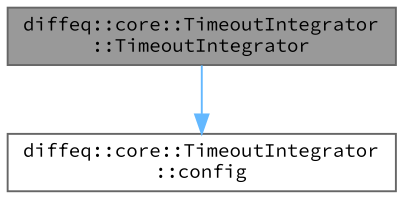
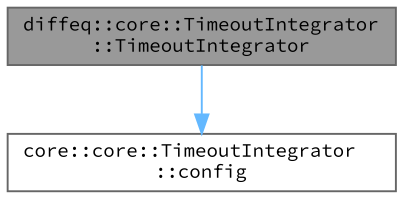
node "diffeq::core::TimeoutIntegrator ::config": label "diffeq::core::TimeoutIntegrator ::config" -> "core::core::TimeoutIntegrator ::config"
